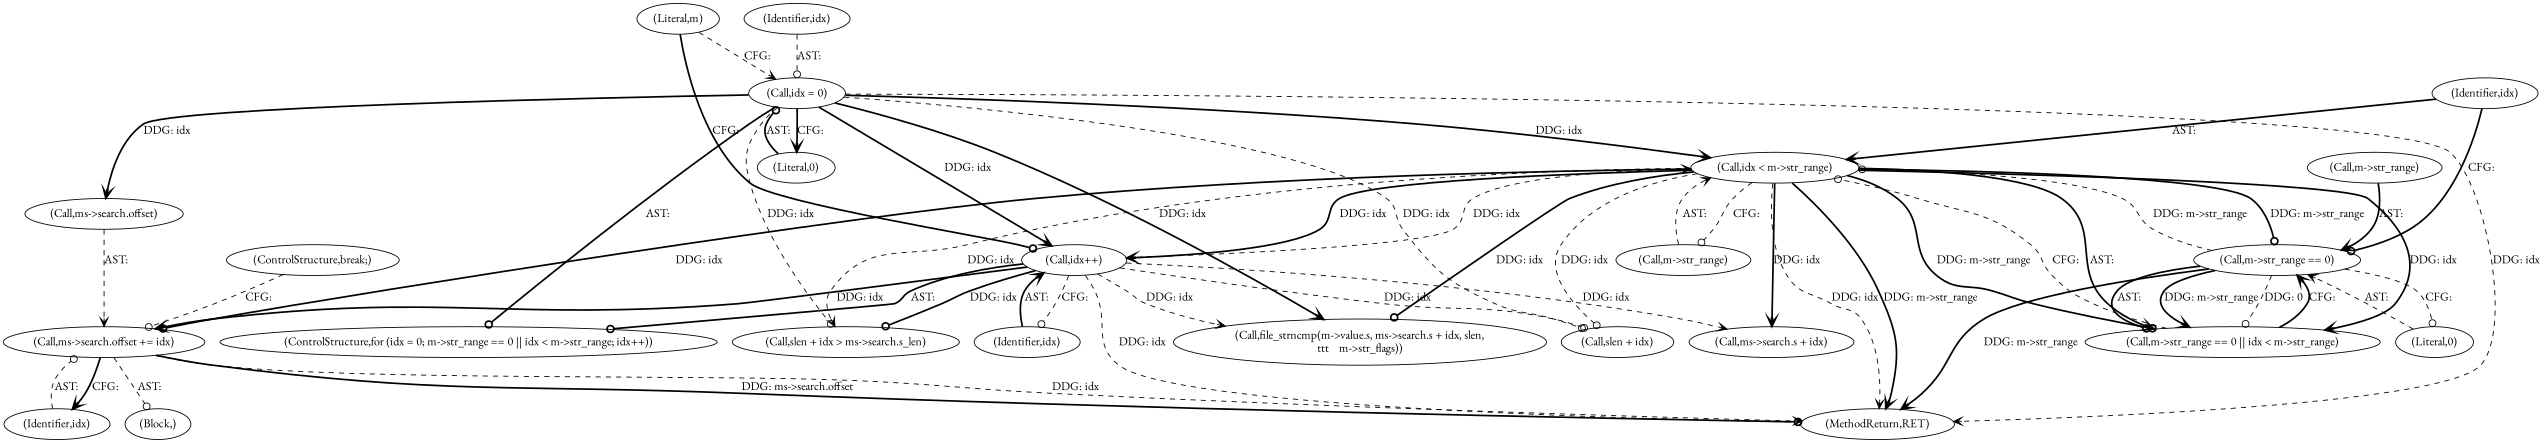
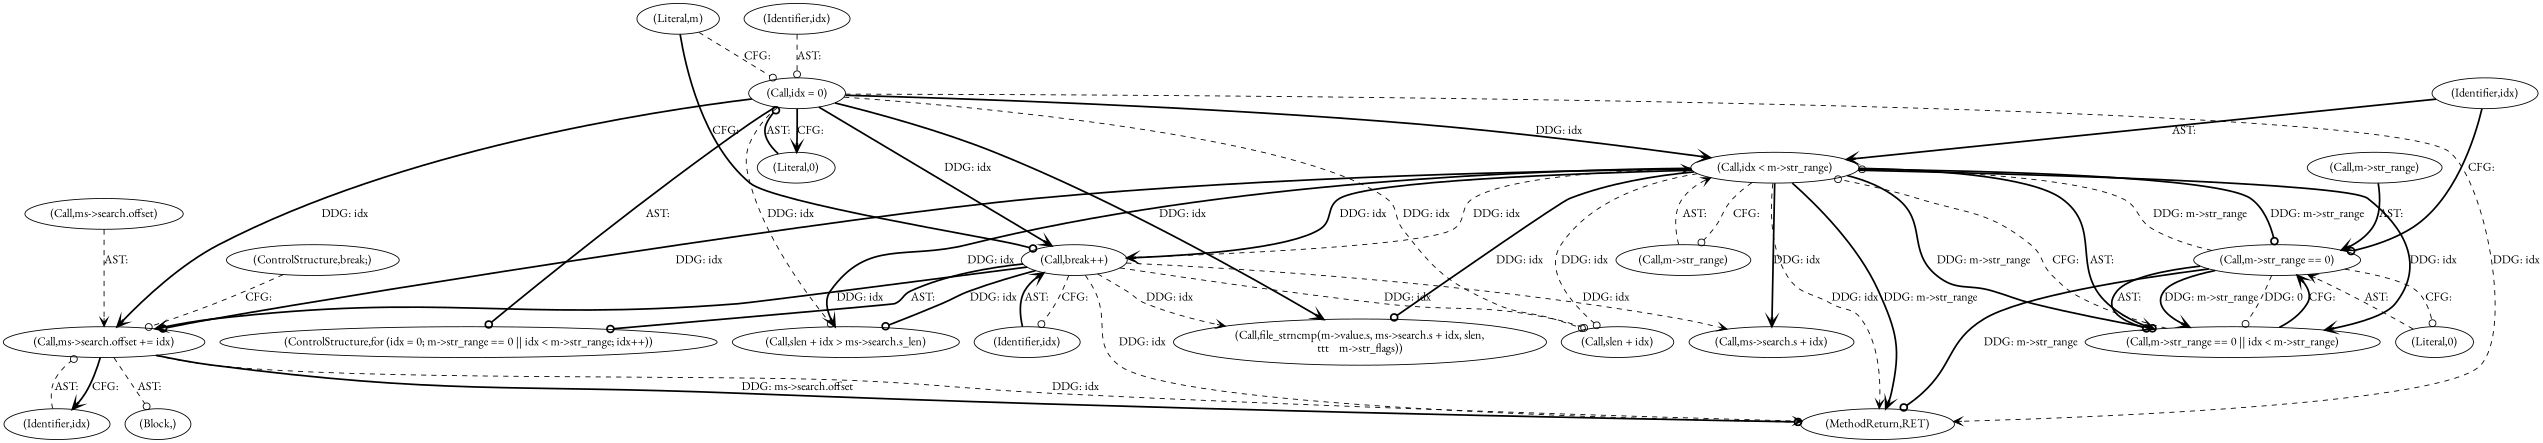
edge "(Literal,m)" -> "(Call,idx = 0)": arrowhead vee -> odot
edge "(Call,idx = 0)" -> "(Call,ms->search.offset)": now "(Call,idx = 0)" -> "(Call,ms->search.offset += idx)"
edge "(Call,idx < m->str_range)" -> "(Call,slen + idx > ms->search.s_len)": style dashed -> bold
node "(Call,idx++)": label "(Call,idx++)" -> "(Call,break++)"
edge "(Call,m->str_range == 0)" -> "(MethodReturn,RET)": arrowhead vee -> odot
